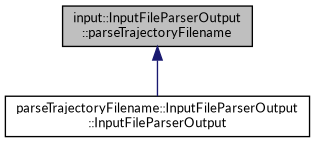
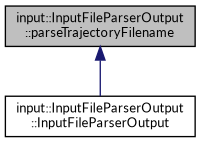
node "parseTrajectoryFilename::InputFileParserOutput ::InputFileParserOutput": label "parseTrajectoryFilename::InputFileParserOutput ::InputFileParserOutput" -> "input::InputFileParserOutput ::InputFileParserOutput"
